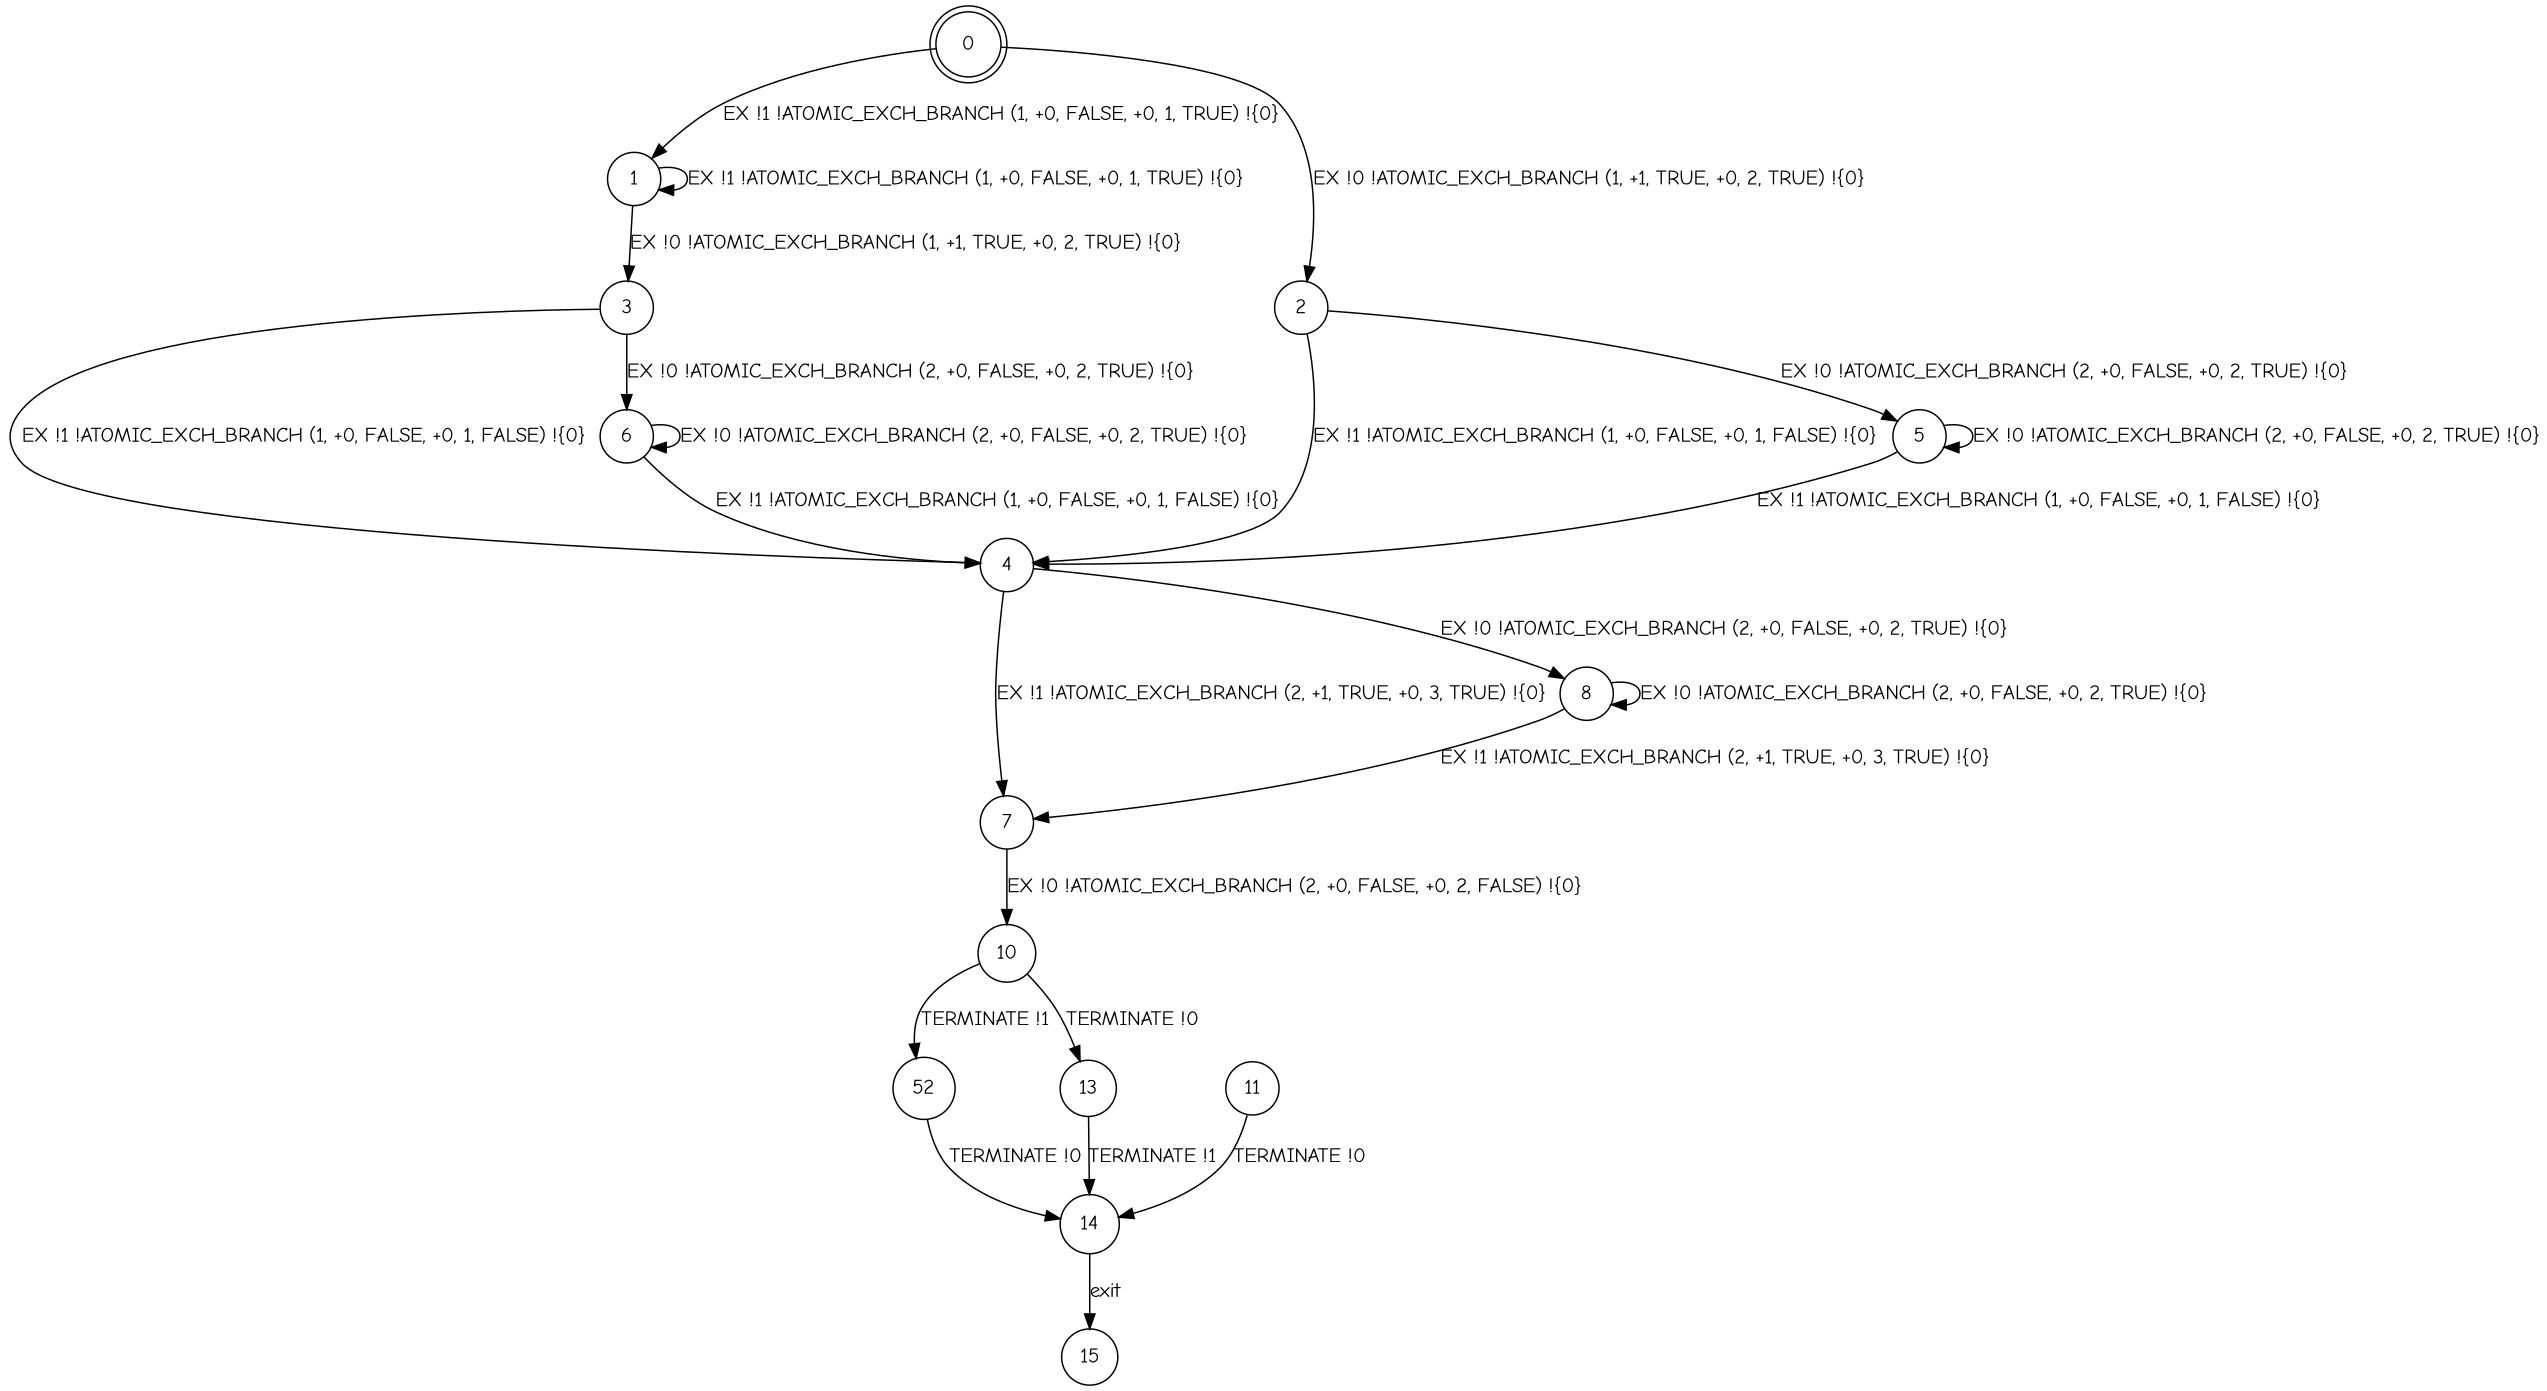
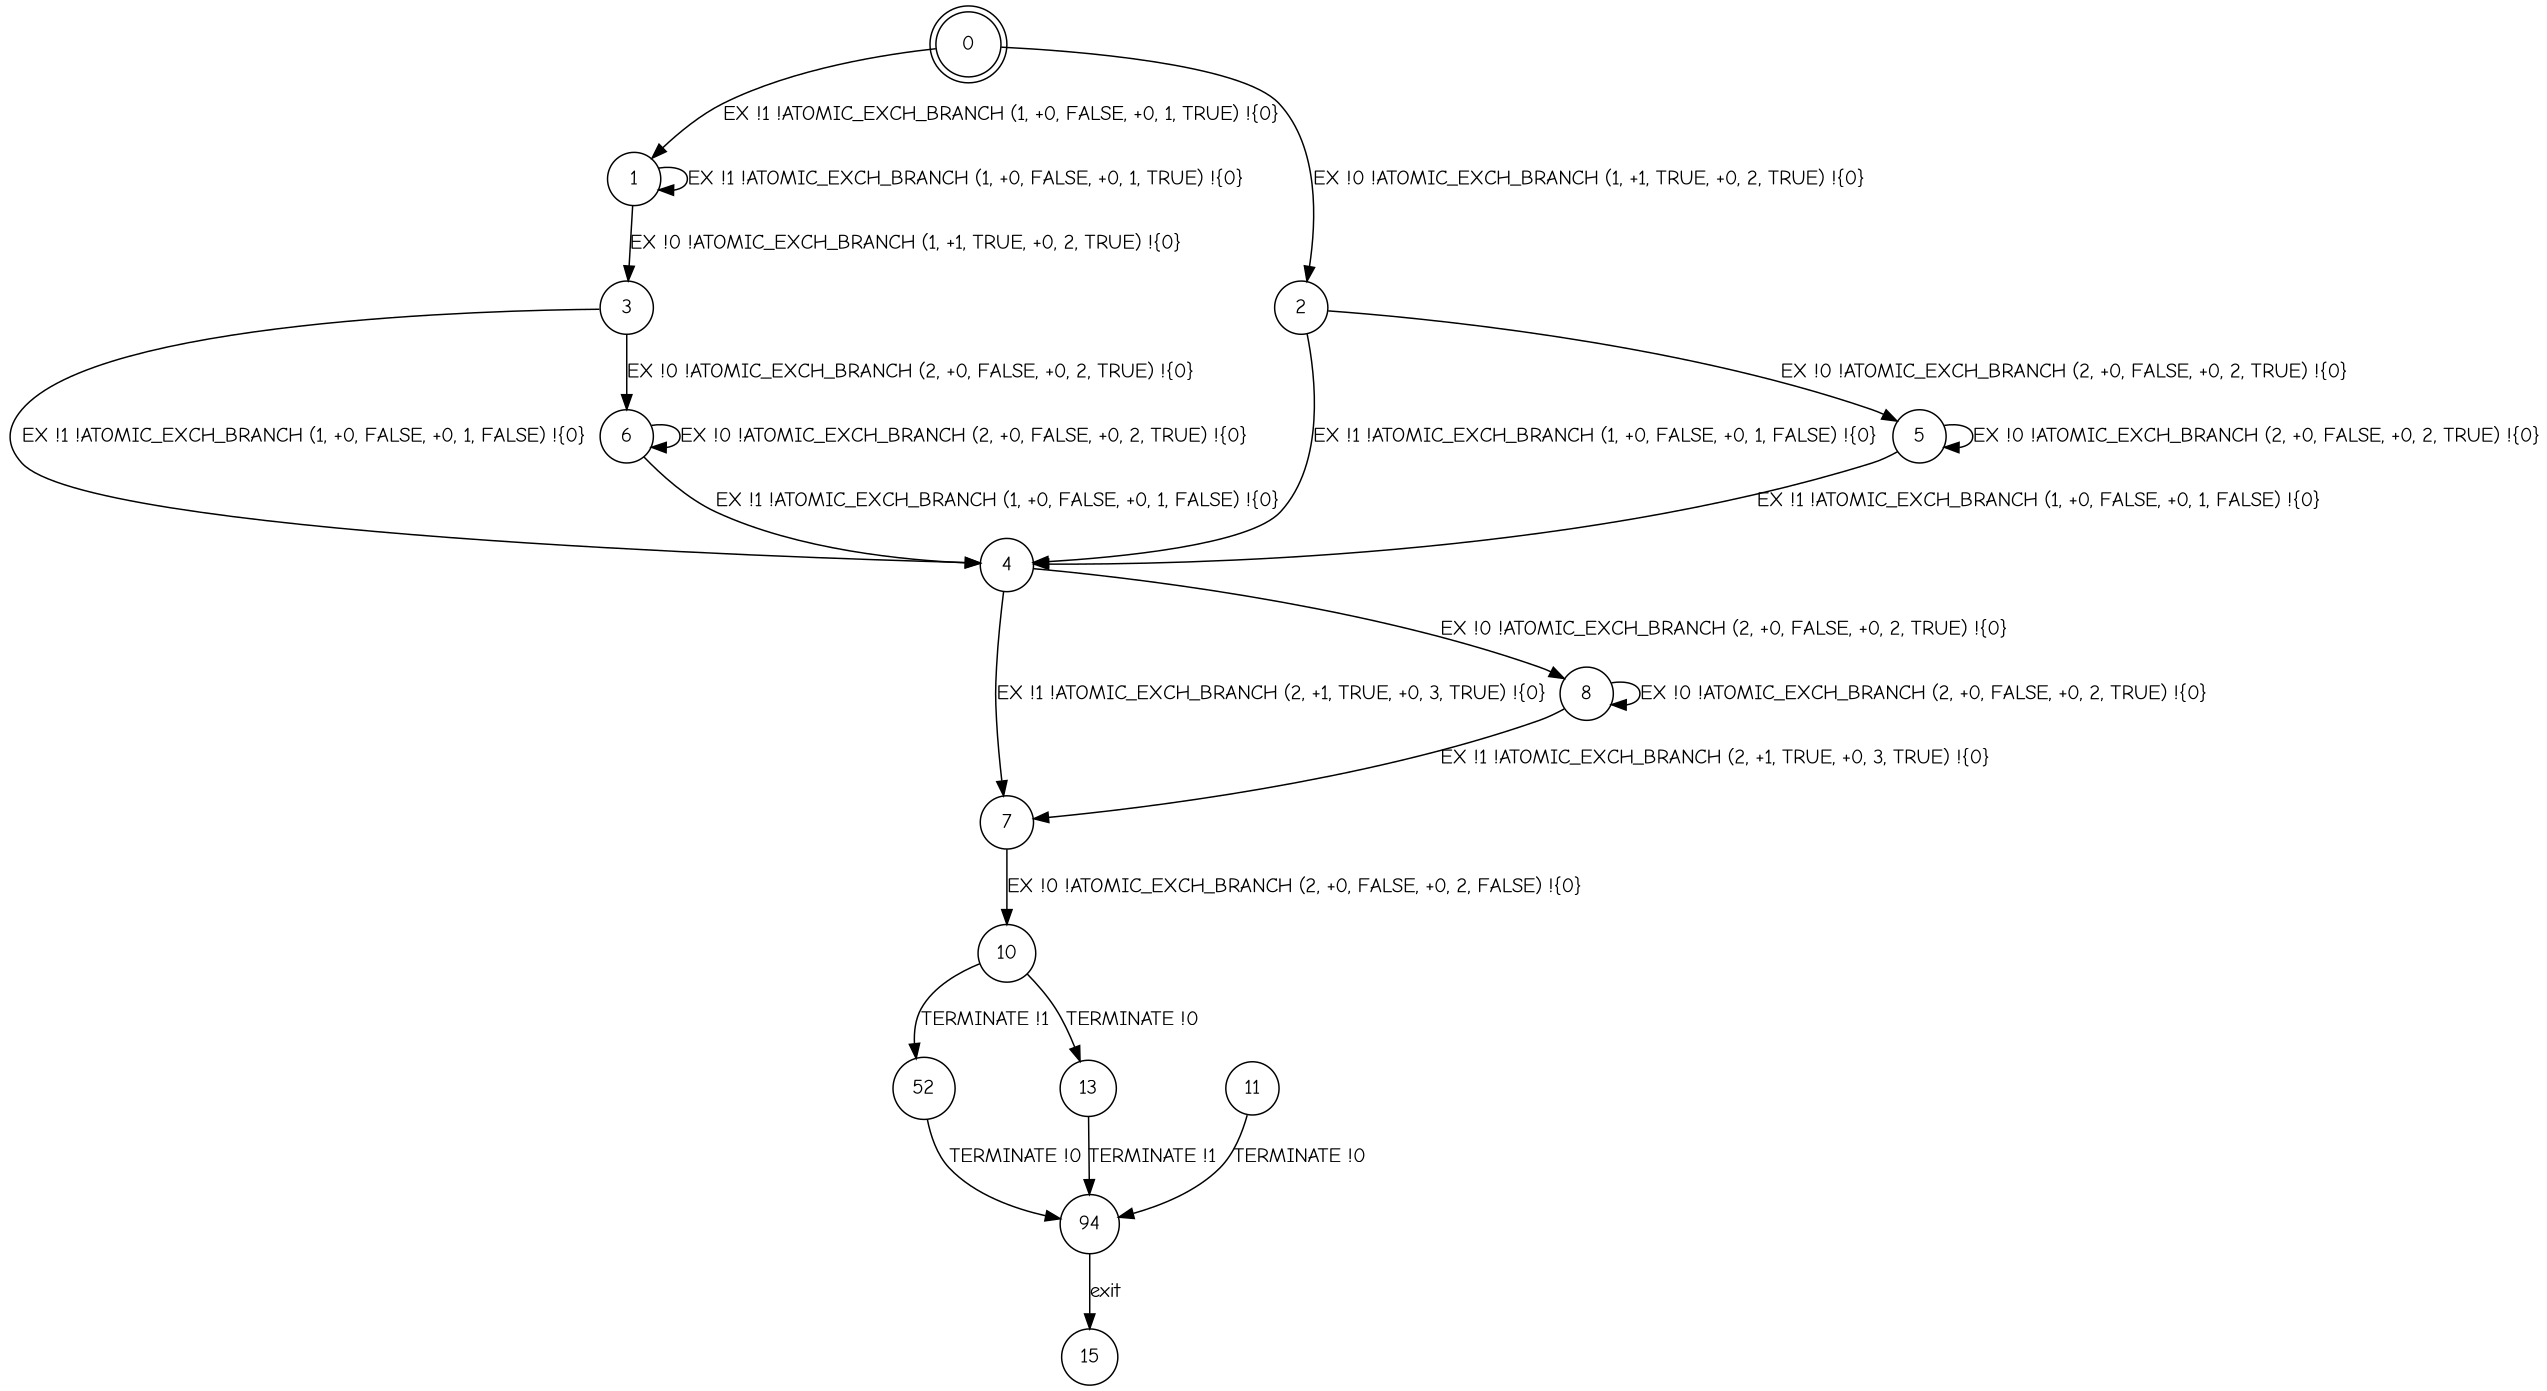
node "14": label "14" -> "94"
